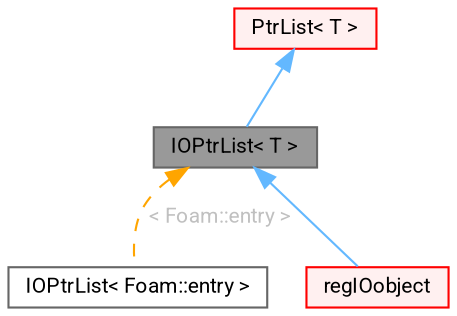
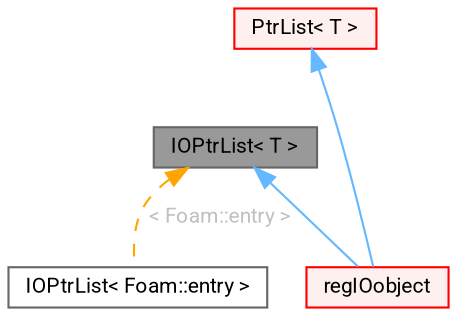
edge "IOPtrList< T >" -> "PtrList< T >": now "regIOobject" -> "PtrList< T >"
